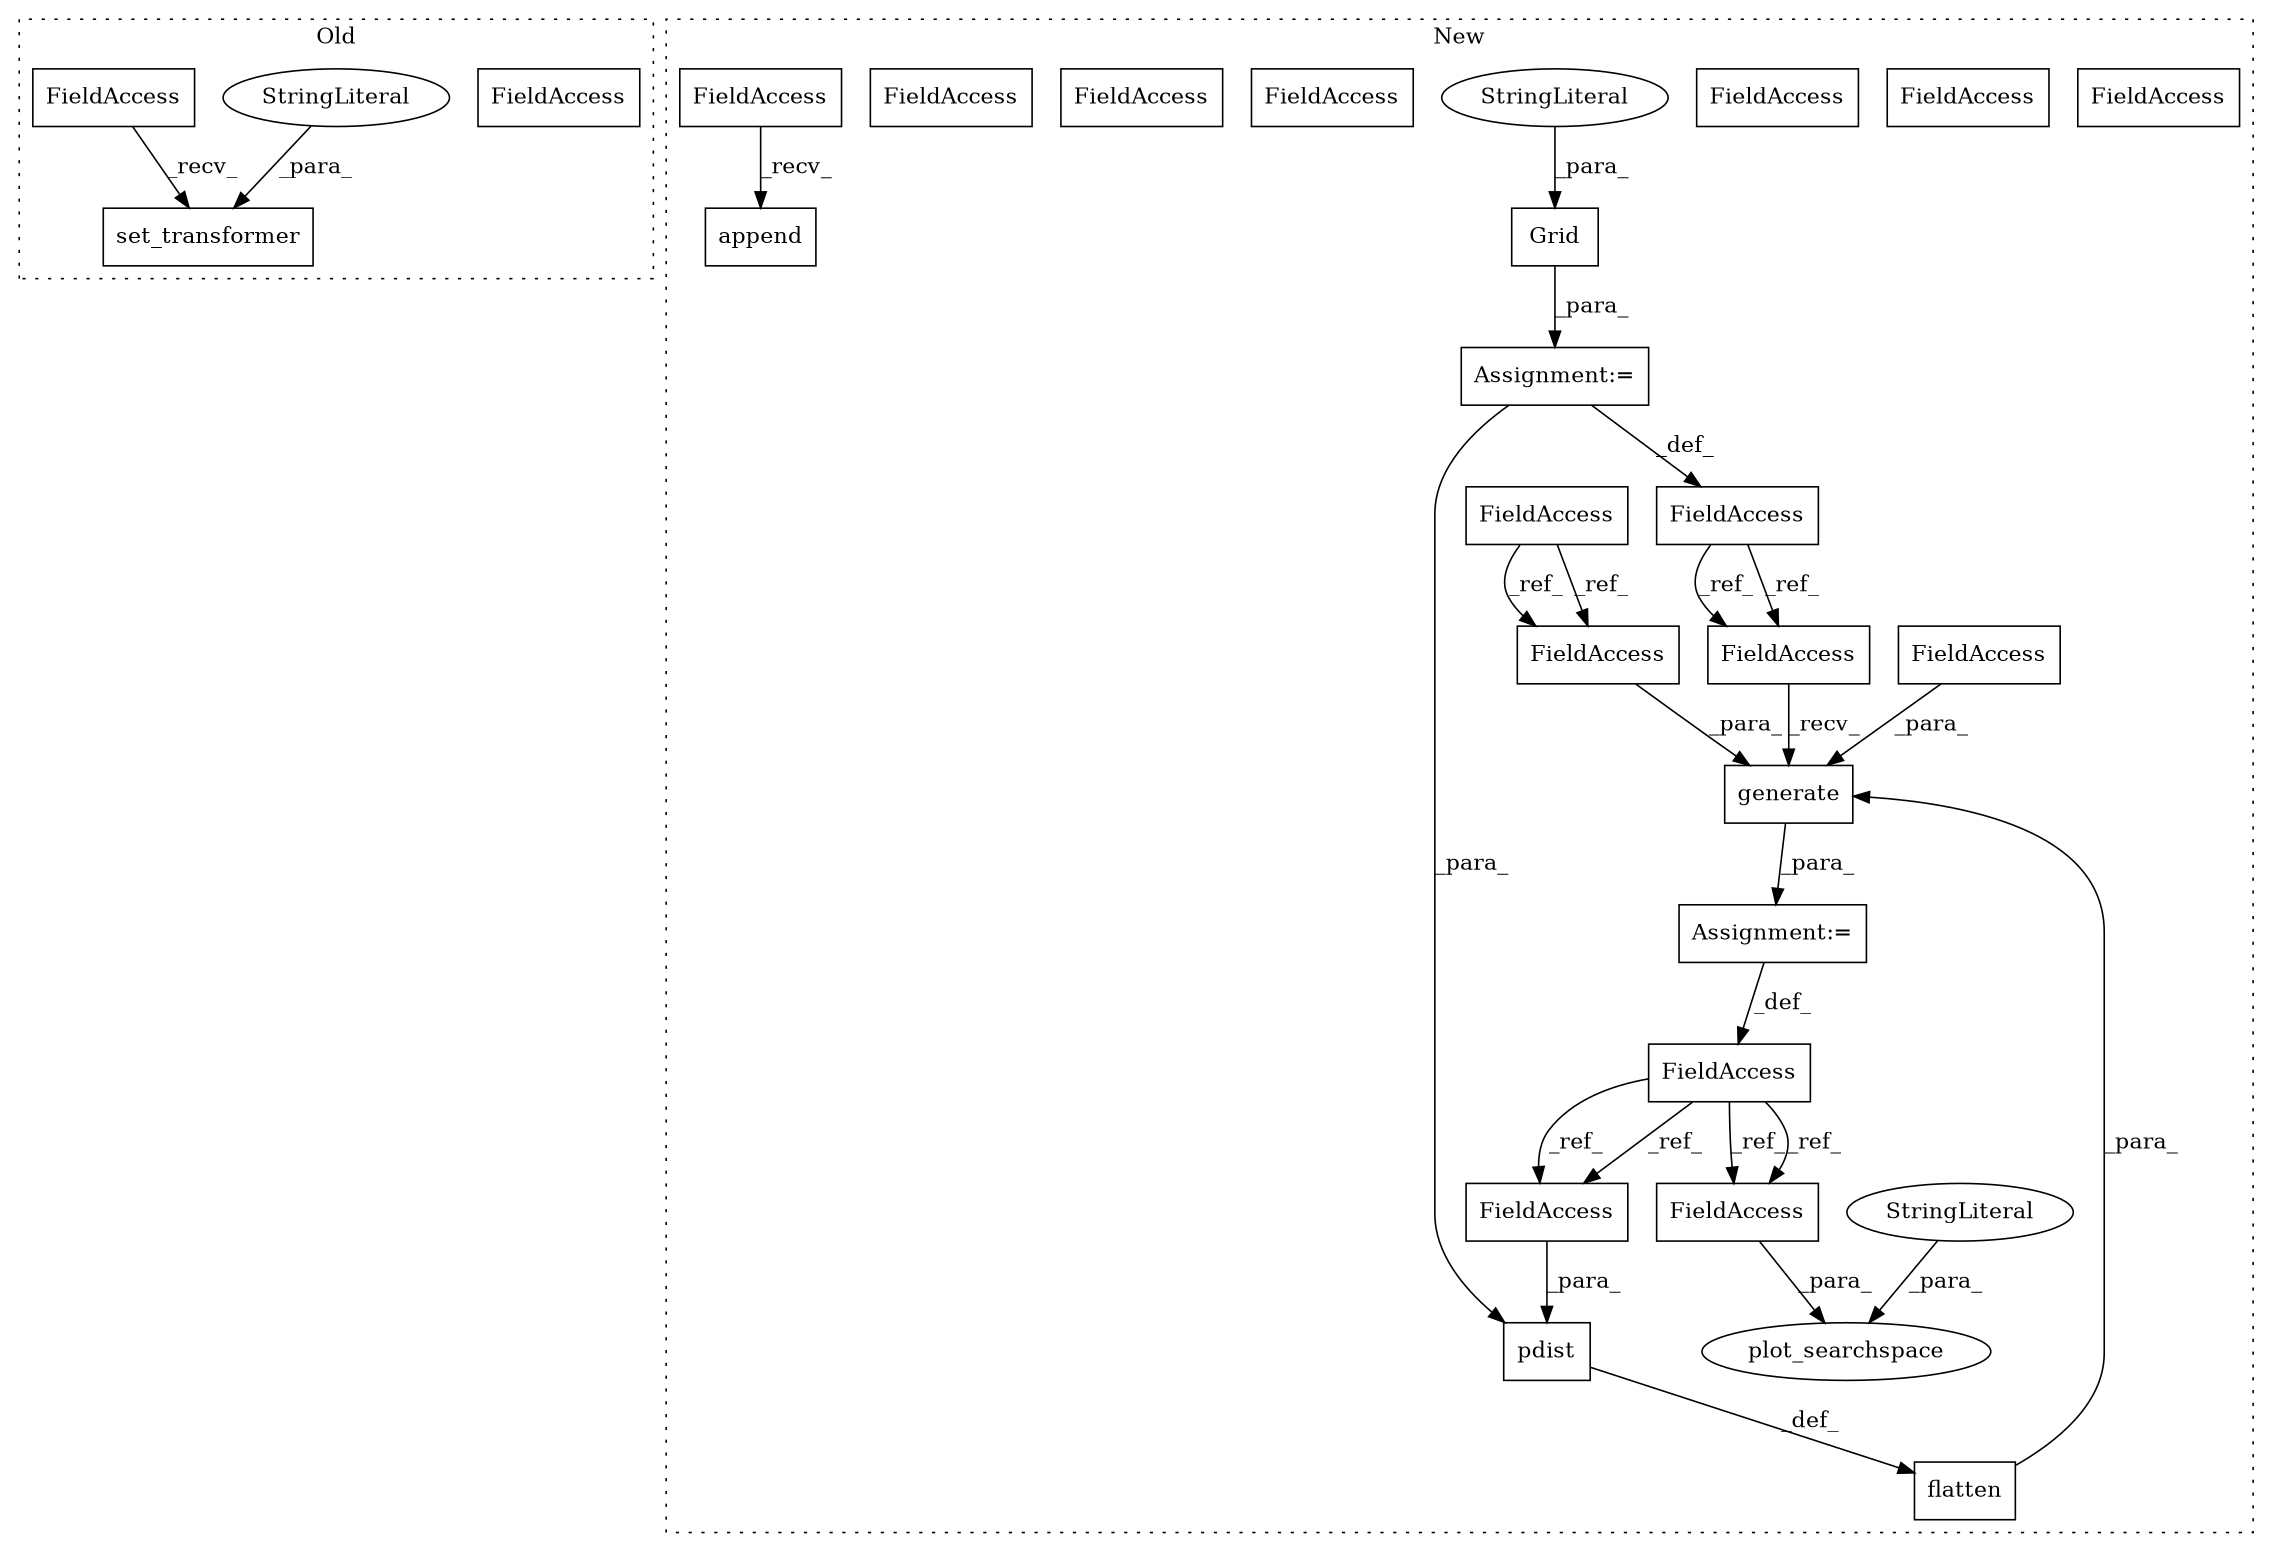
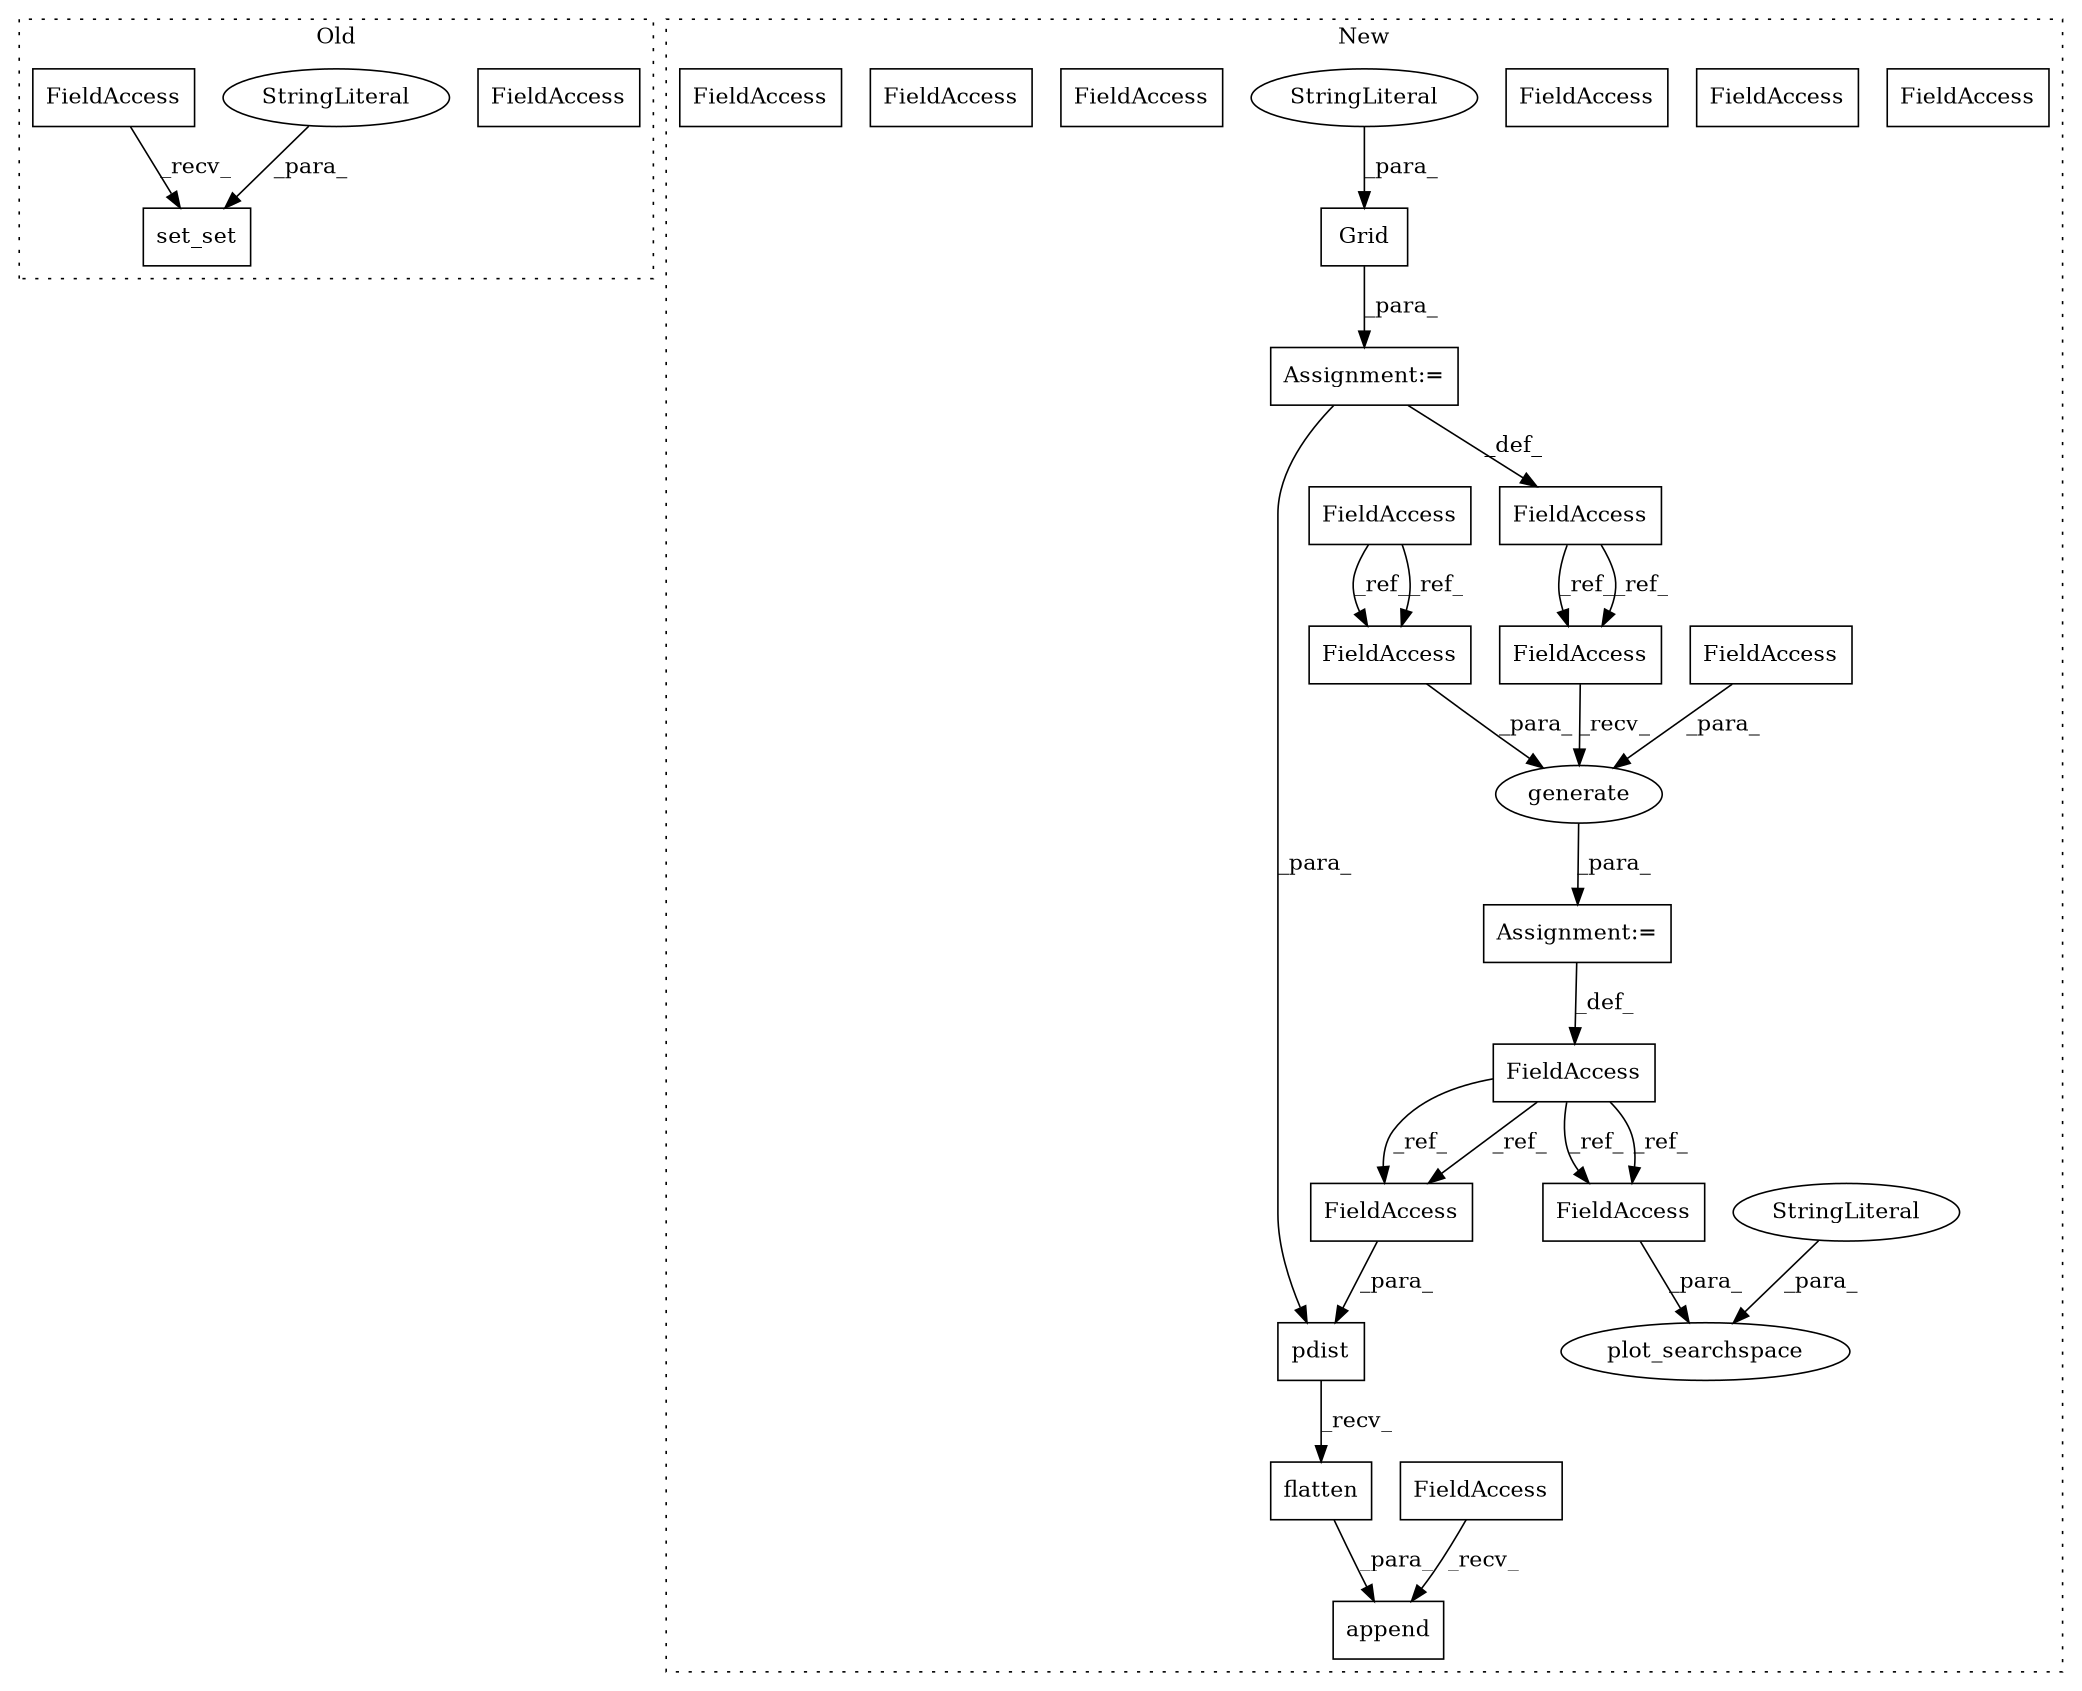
node "set_transformer": label "set_transformer" -> "set_set"
node "generate": shape box -> ellipse
edge "flatten" -> "generate": now "flatten" -> "append"
edge "pdist" -> "flatten": label "_def_" -> "_recv_"
